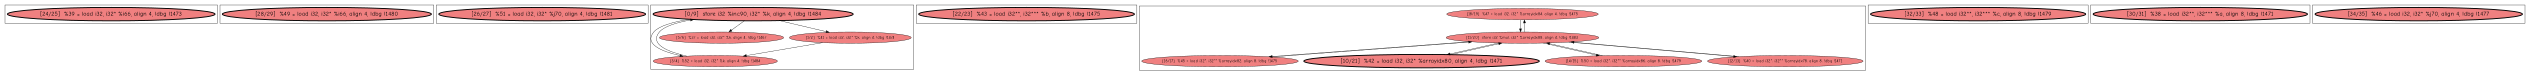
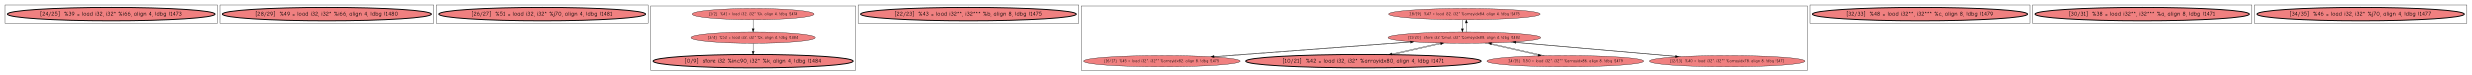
edge "[0/9]  store i32 %inc90, i32* %k, align 4, !dbg !1484" -> "[1/2]  %41 = load i32, i32* %k, align 4, !dbg !1474": removed
edge "[0/9]  store i32 %inc90, i32* %k, align 4, !dbg !1484" -> "[3/4]  %52 = load i32, i32* %k, align 4, !dbg !1484": removed
node "[5/6]  %37 = load i32, i32* %k, align 4, !dbg !1467": removed
